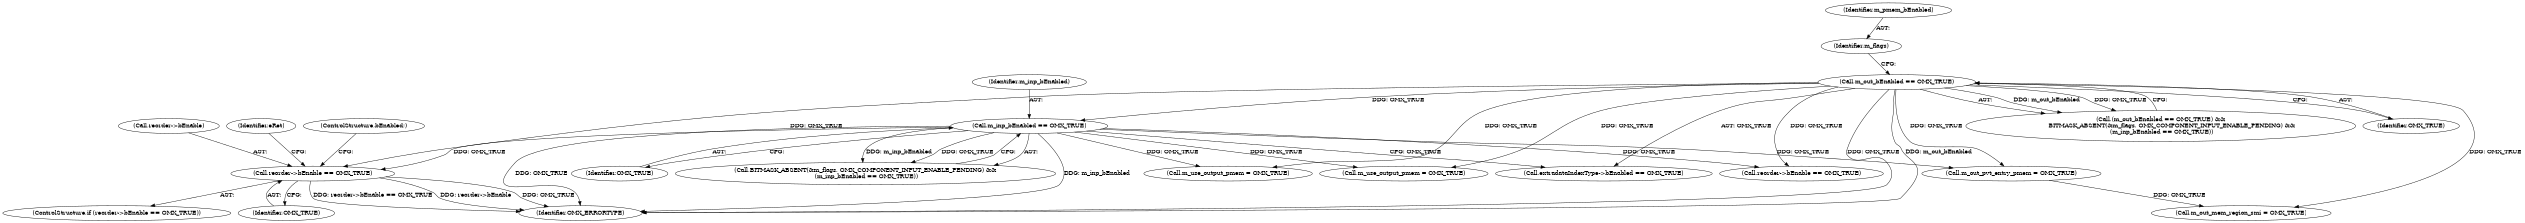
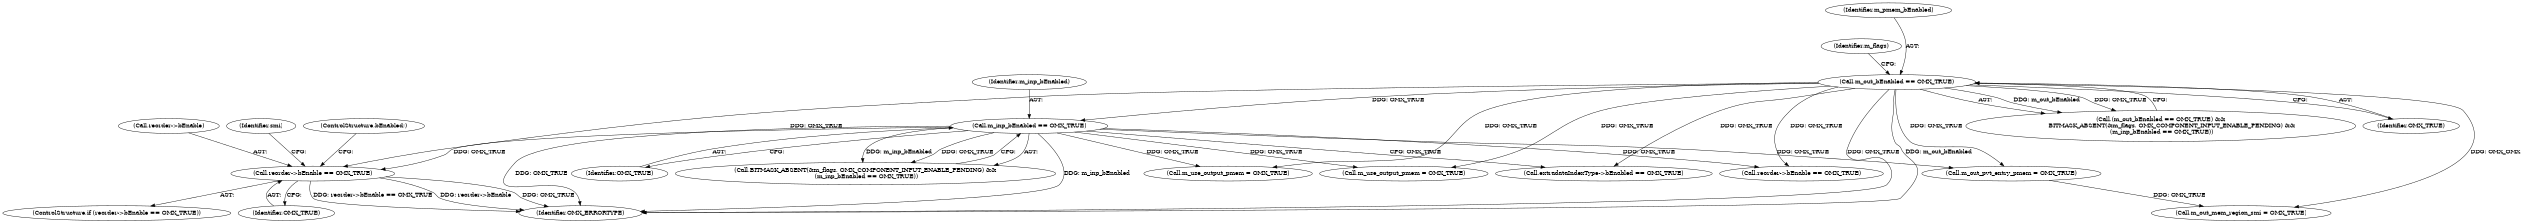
edge "(Identifier,m_pmem_bEnabled)" -> "(Identifier,m_flags)": now "(Identifier,m_pmem_bEnabled)" -> "(Call,m_out_bEnabled == OMX_TRUE)"
node "(Identifier,eRet)": label "(Identifier,eRet)" -> "(Identifier,smi)"
edge "(Call,m_out_bEnabled == OMX_TRUE)" -> "(Call,extradataIndexType->bEnabled == OMX_TRUE)": label "AST: OMX_TRUE" -> "DDG: OMX_TRUE"
edge "(Call,m_out_bEnabled == OMX_TRUE)" -> "(Call,m_out_mem_region_smi = OMX_TRUE)": label "DDG: OMX_TRUE" -> "DDG: OMX_OMX"
